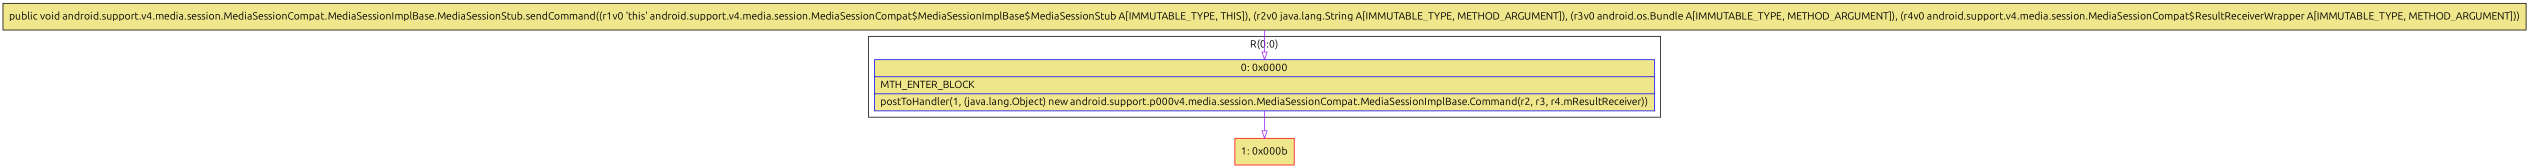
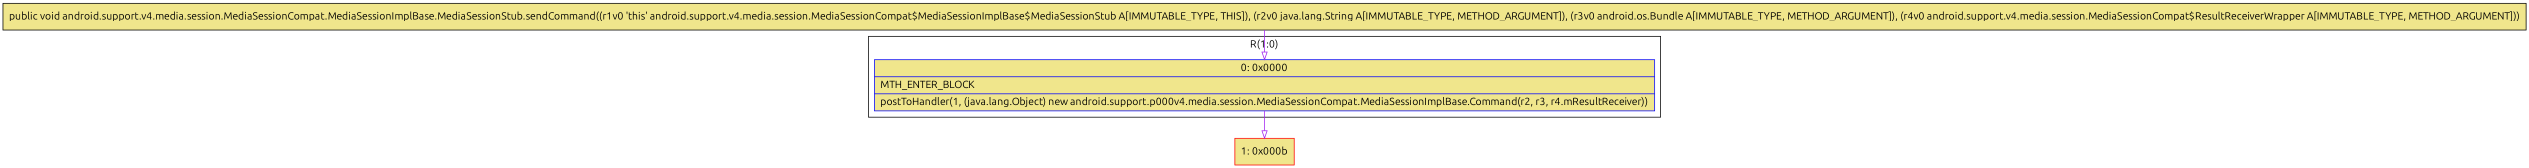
cluster "R(0:0)": label "R(0:0)" -> "R(1:0)"
